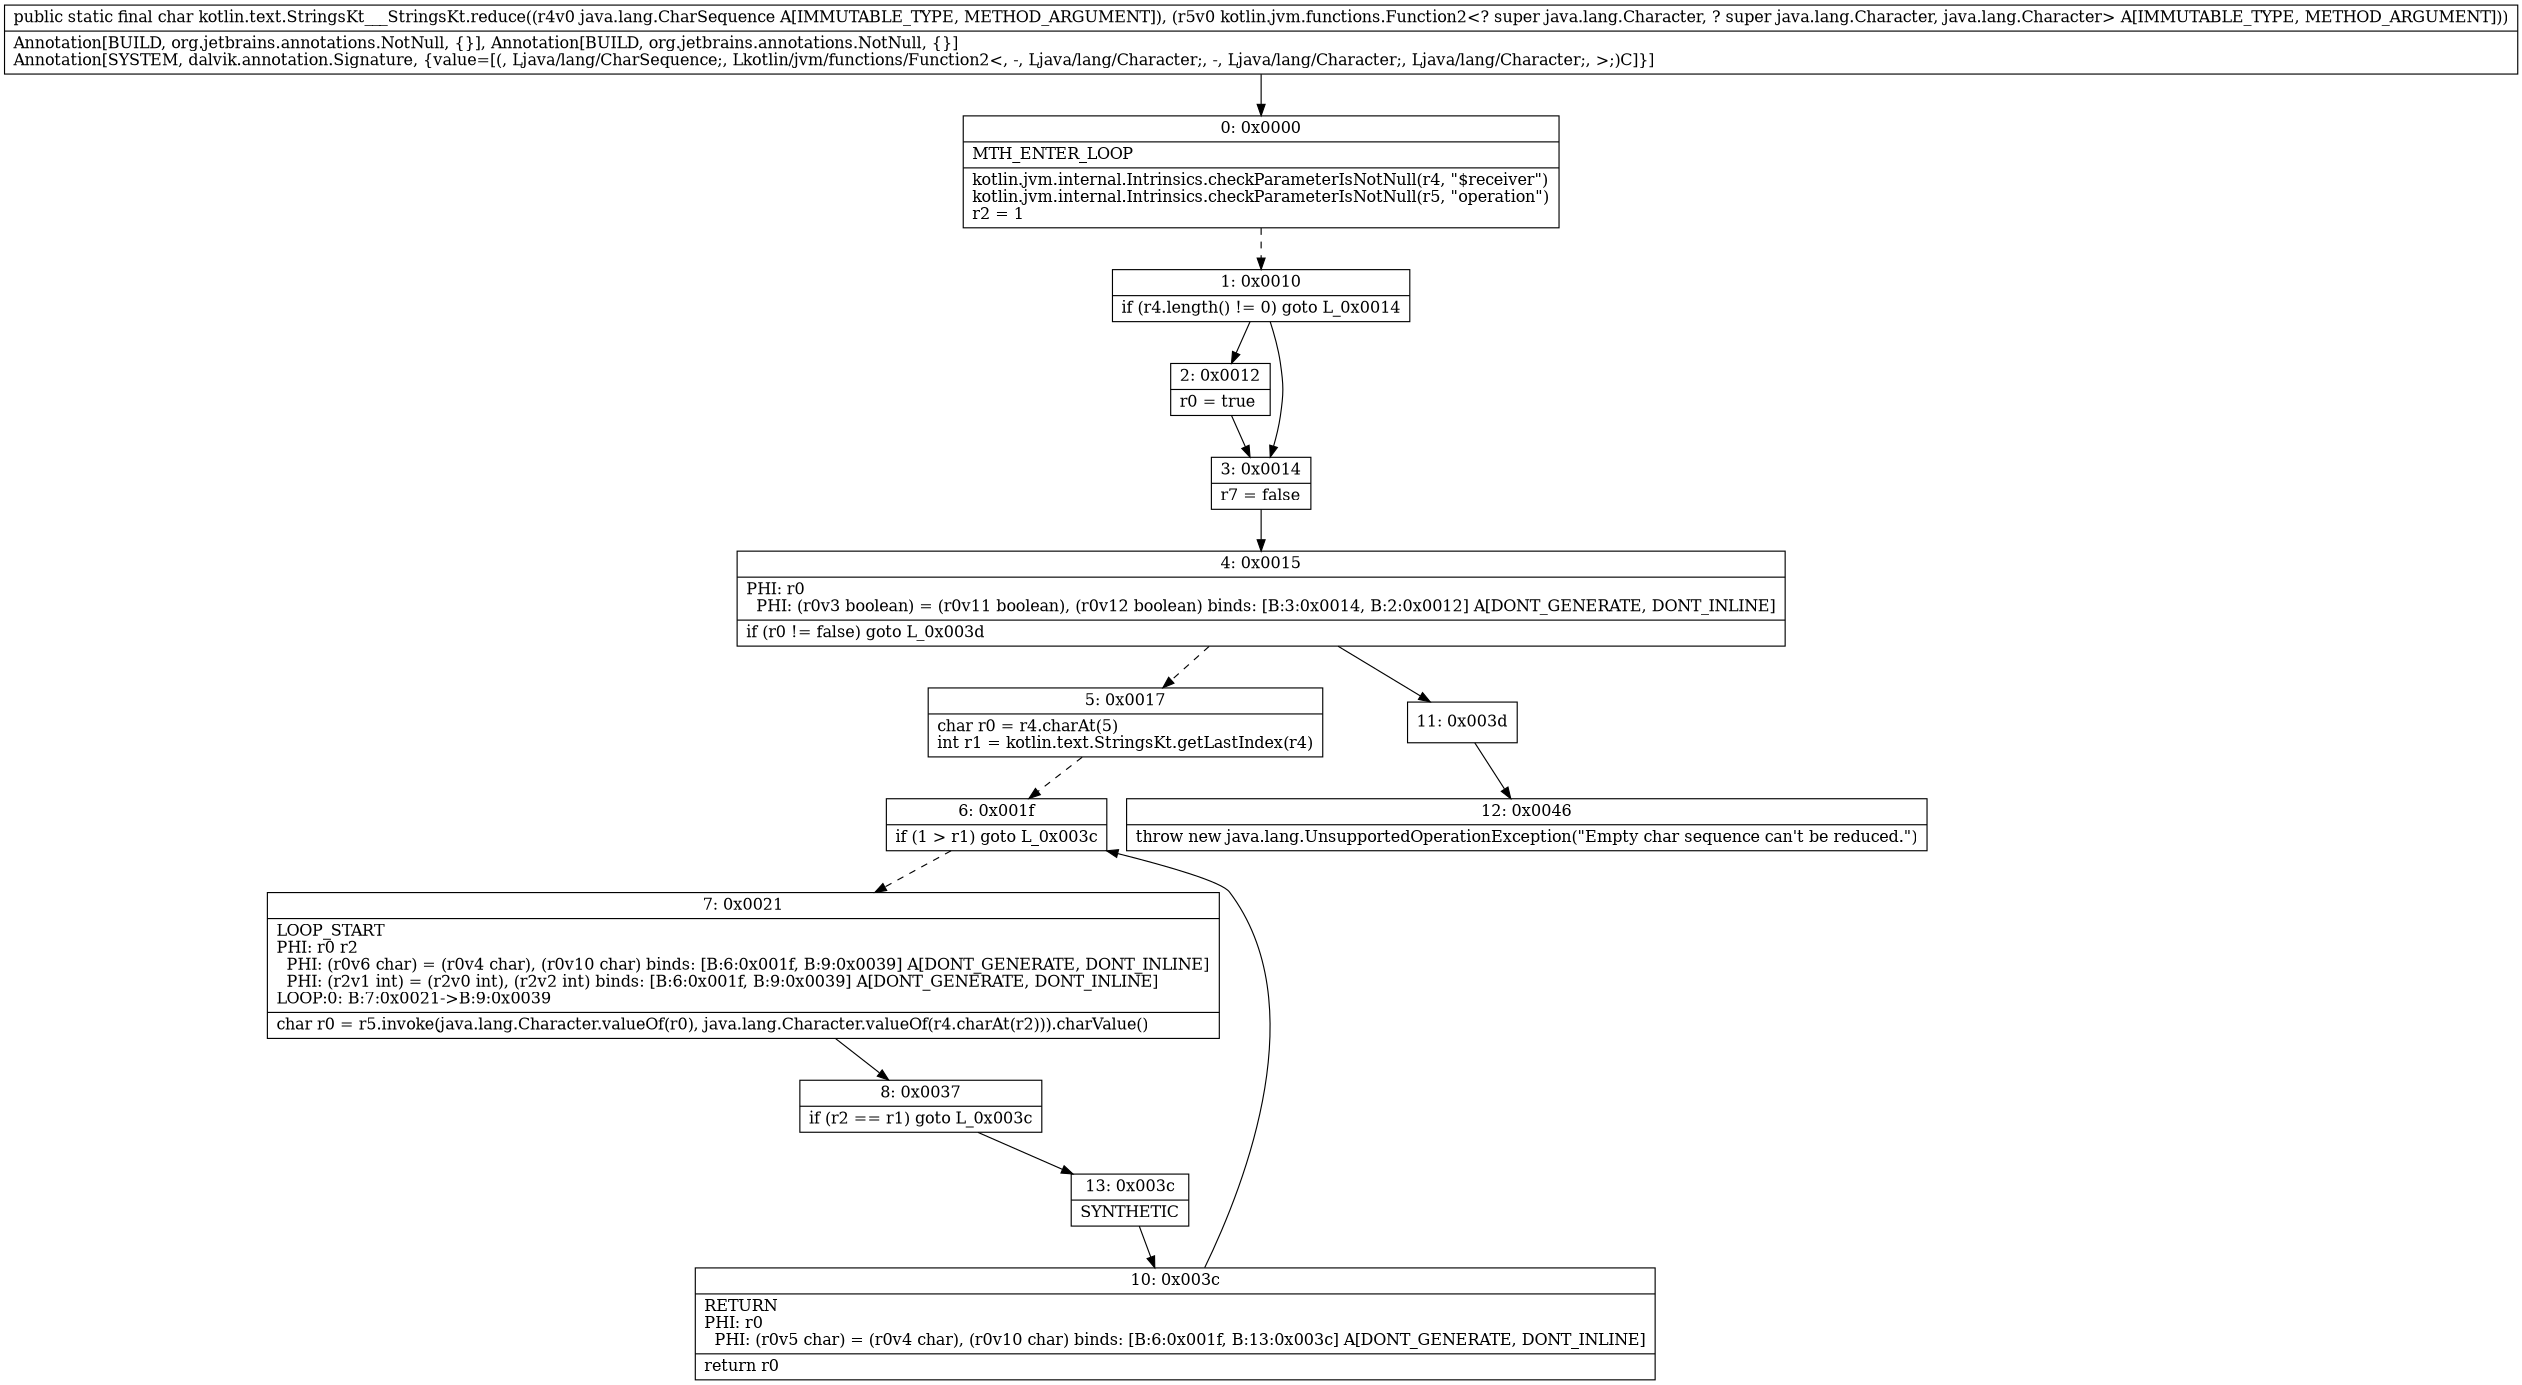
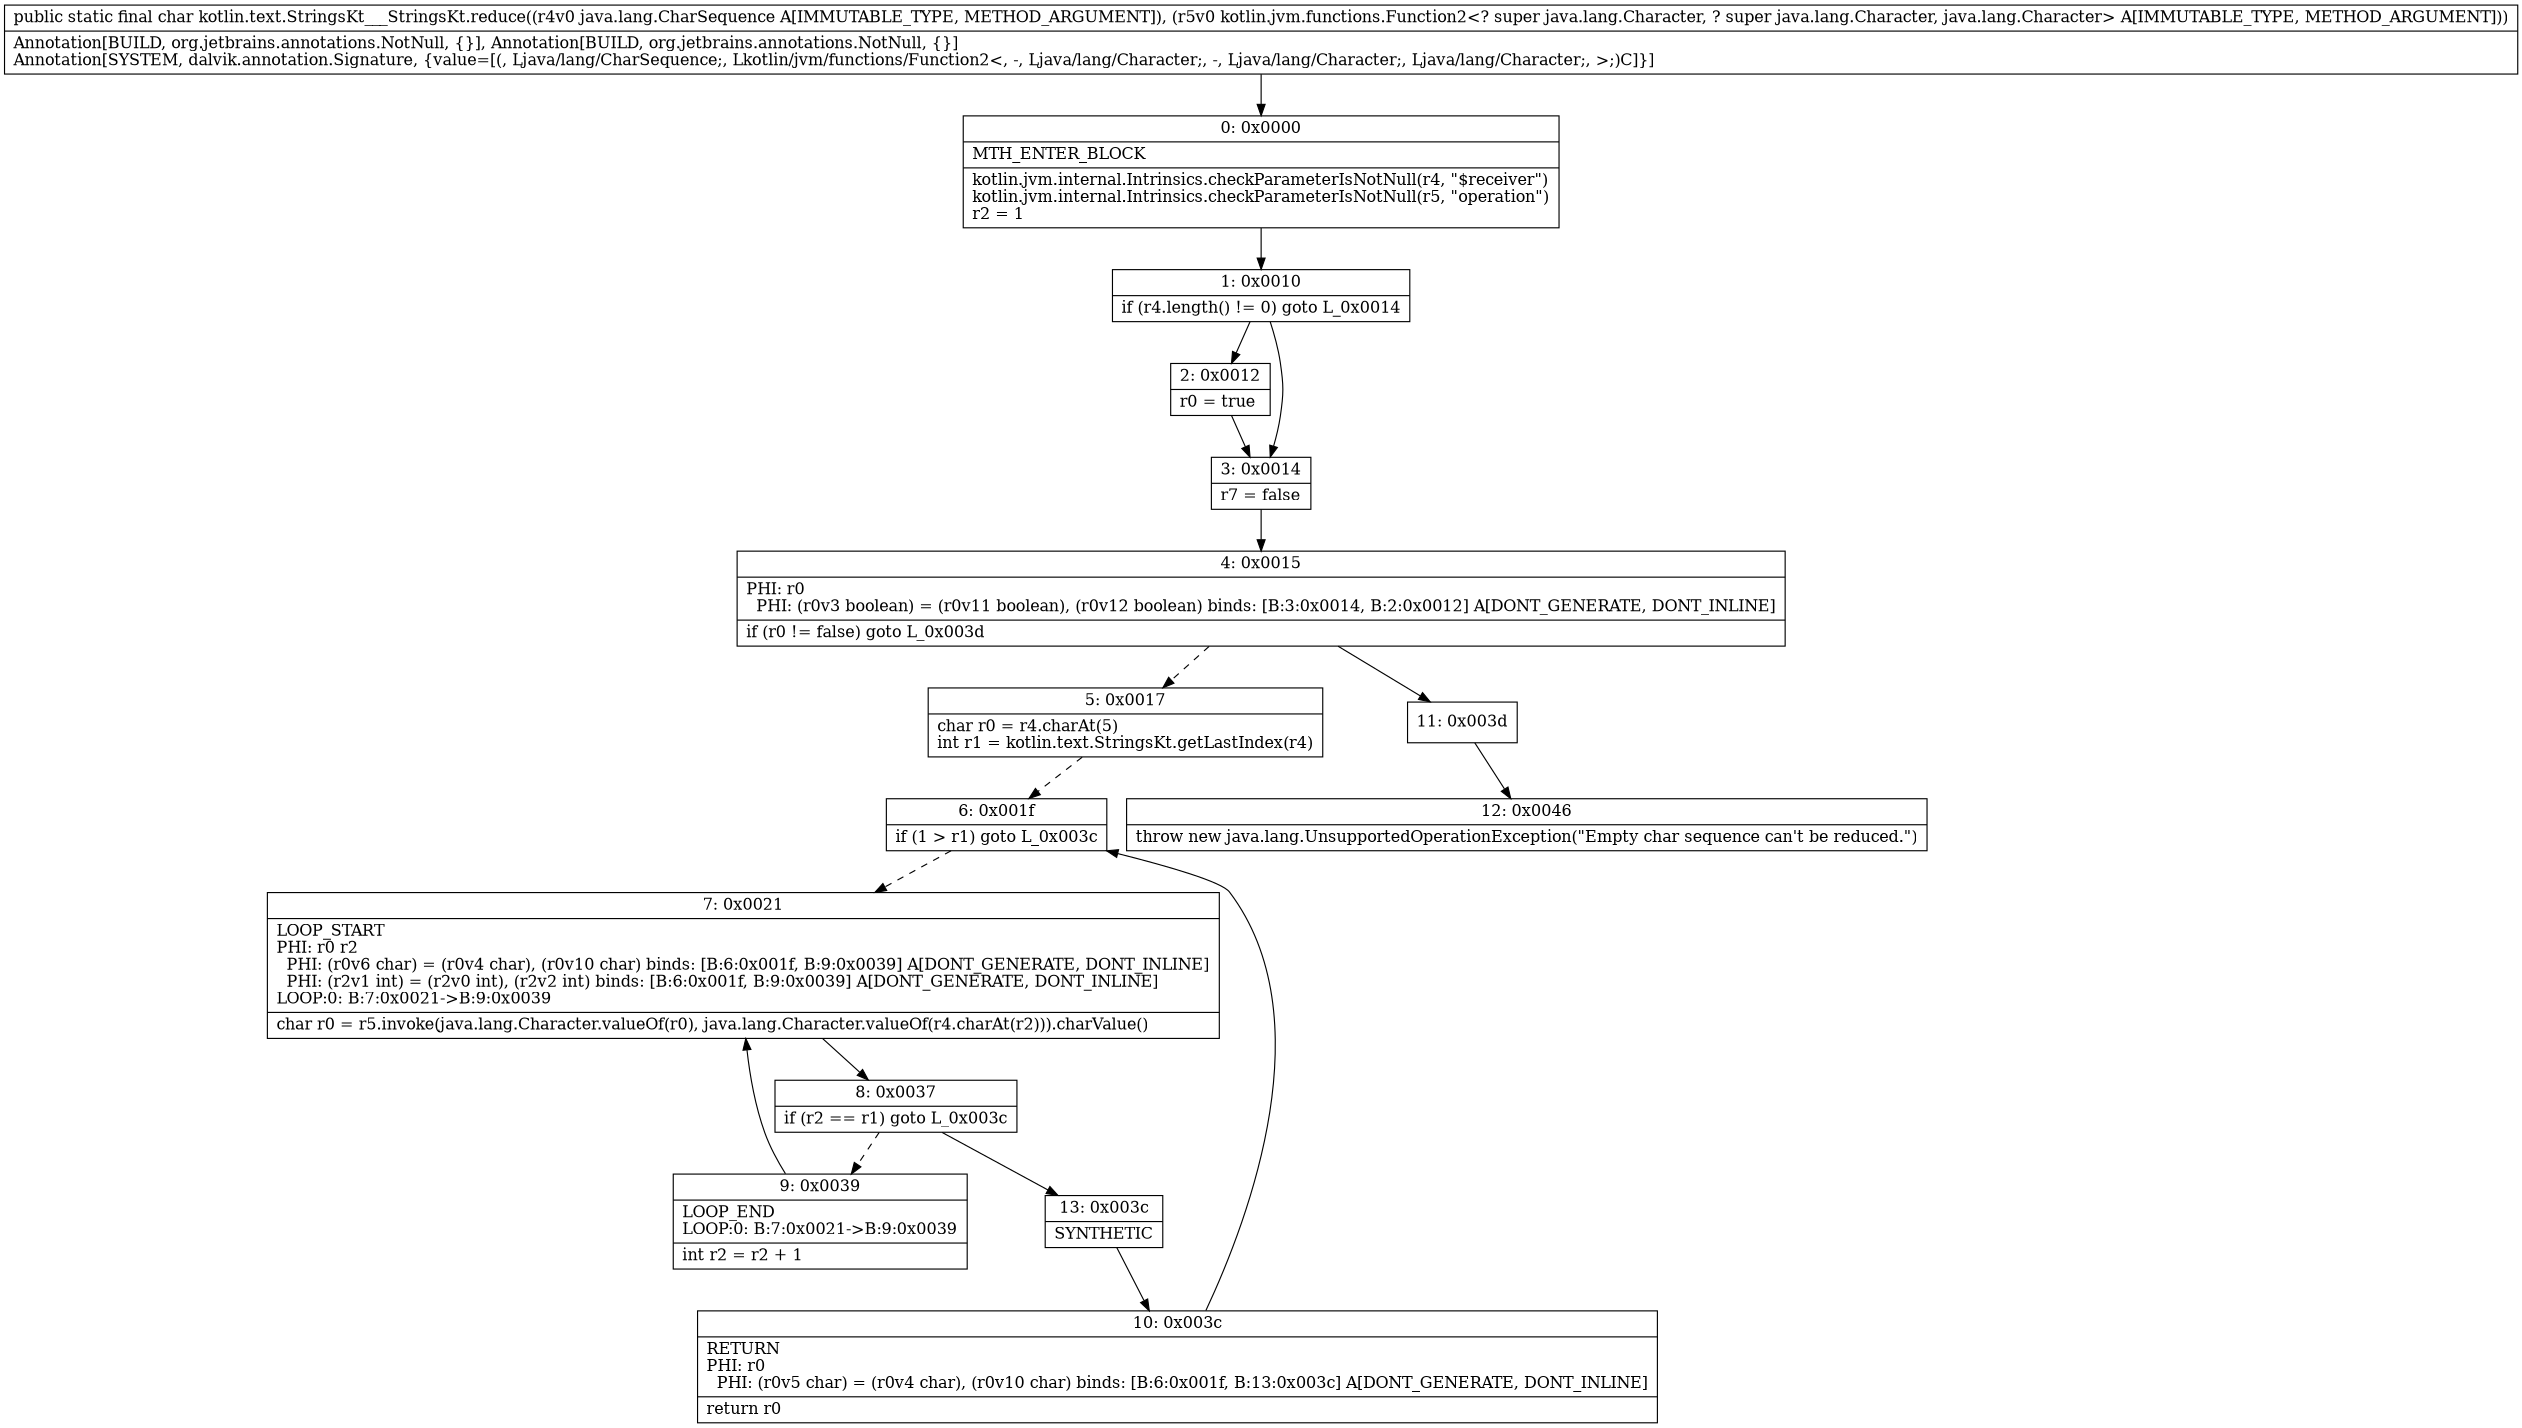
node "0: 0x0000": text "MTH_ENTER_LOOP" -> "MTH_ENTER_BLOCK"
edge "0: 0x0000" -> "1: 0x0010": style dashed -> solid
node "9: 0x0039": added
